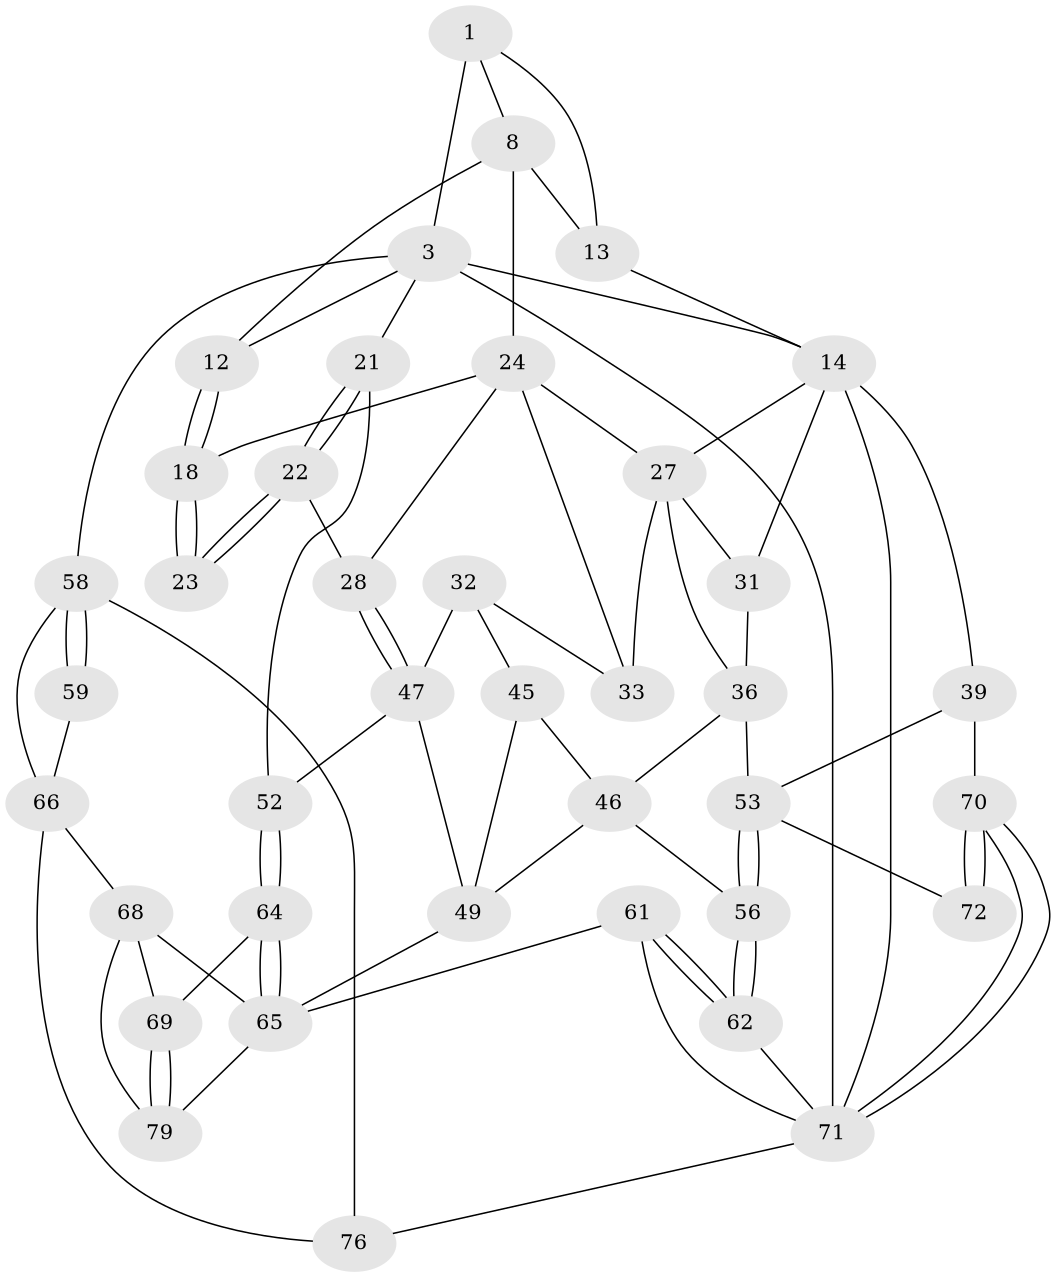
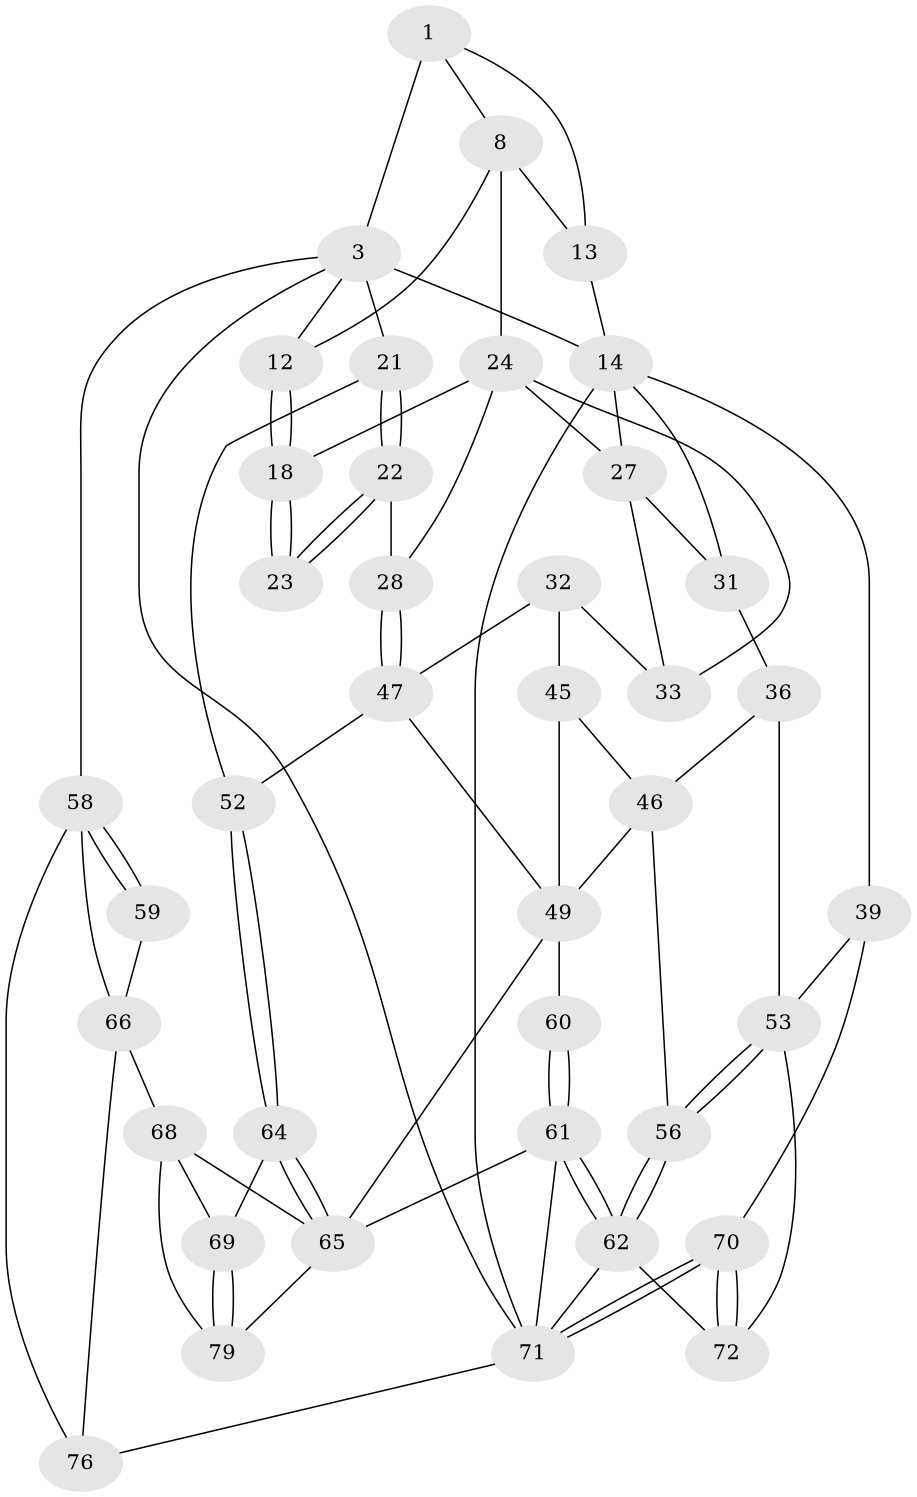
edge "27" -- "36": removed
node "60": added
edge "62" -- "72": added
